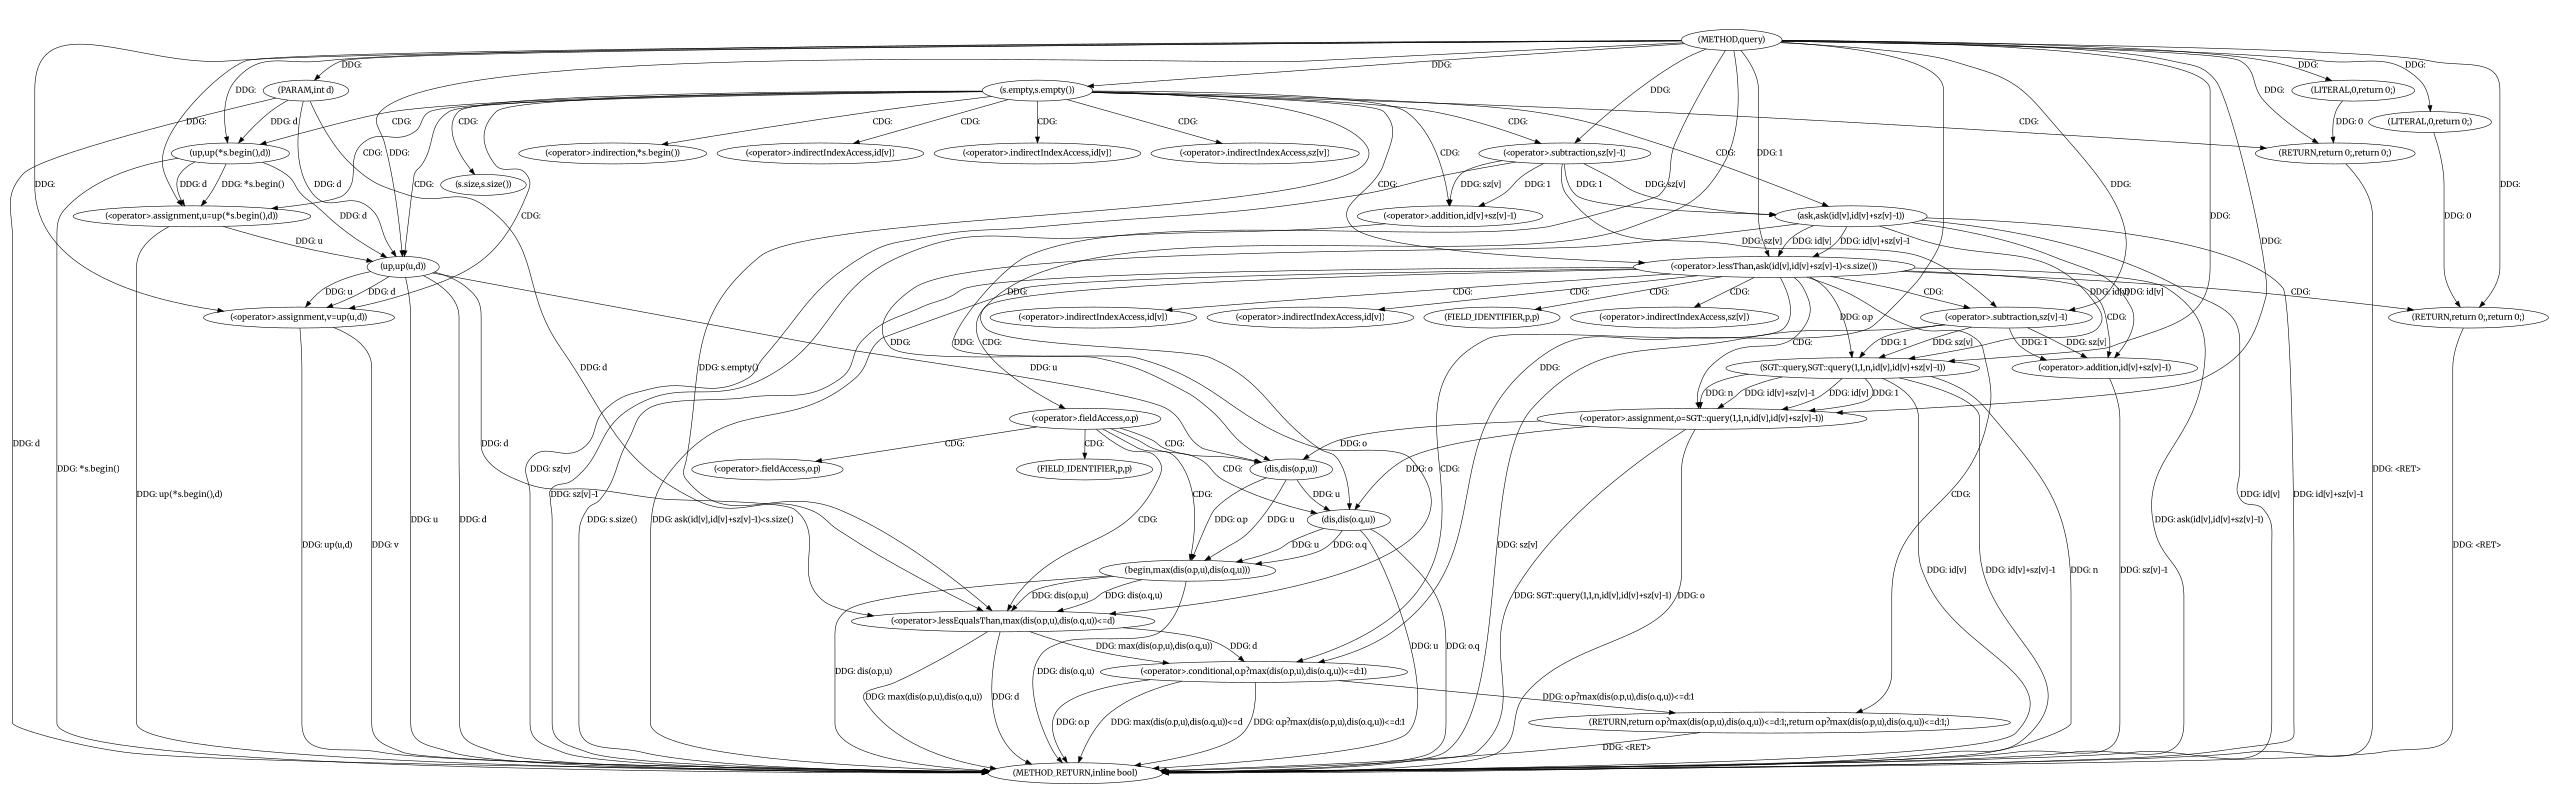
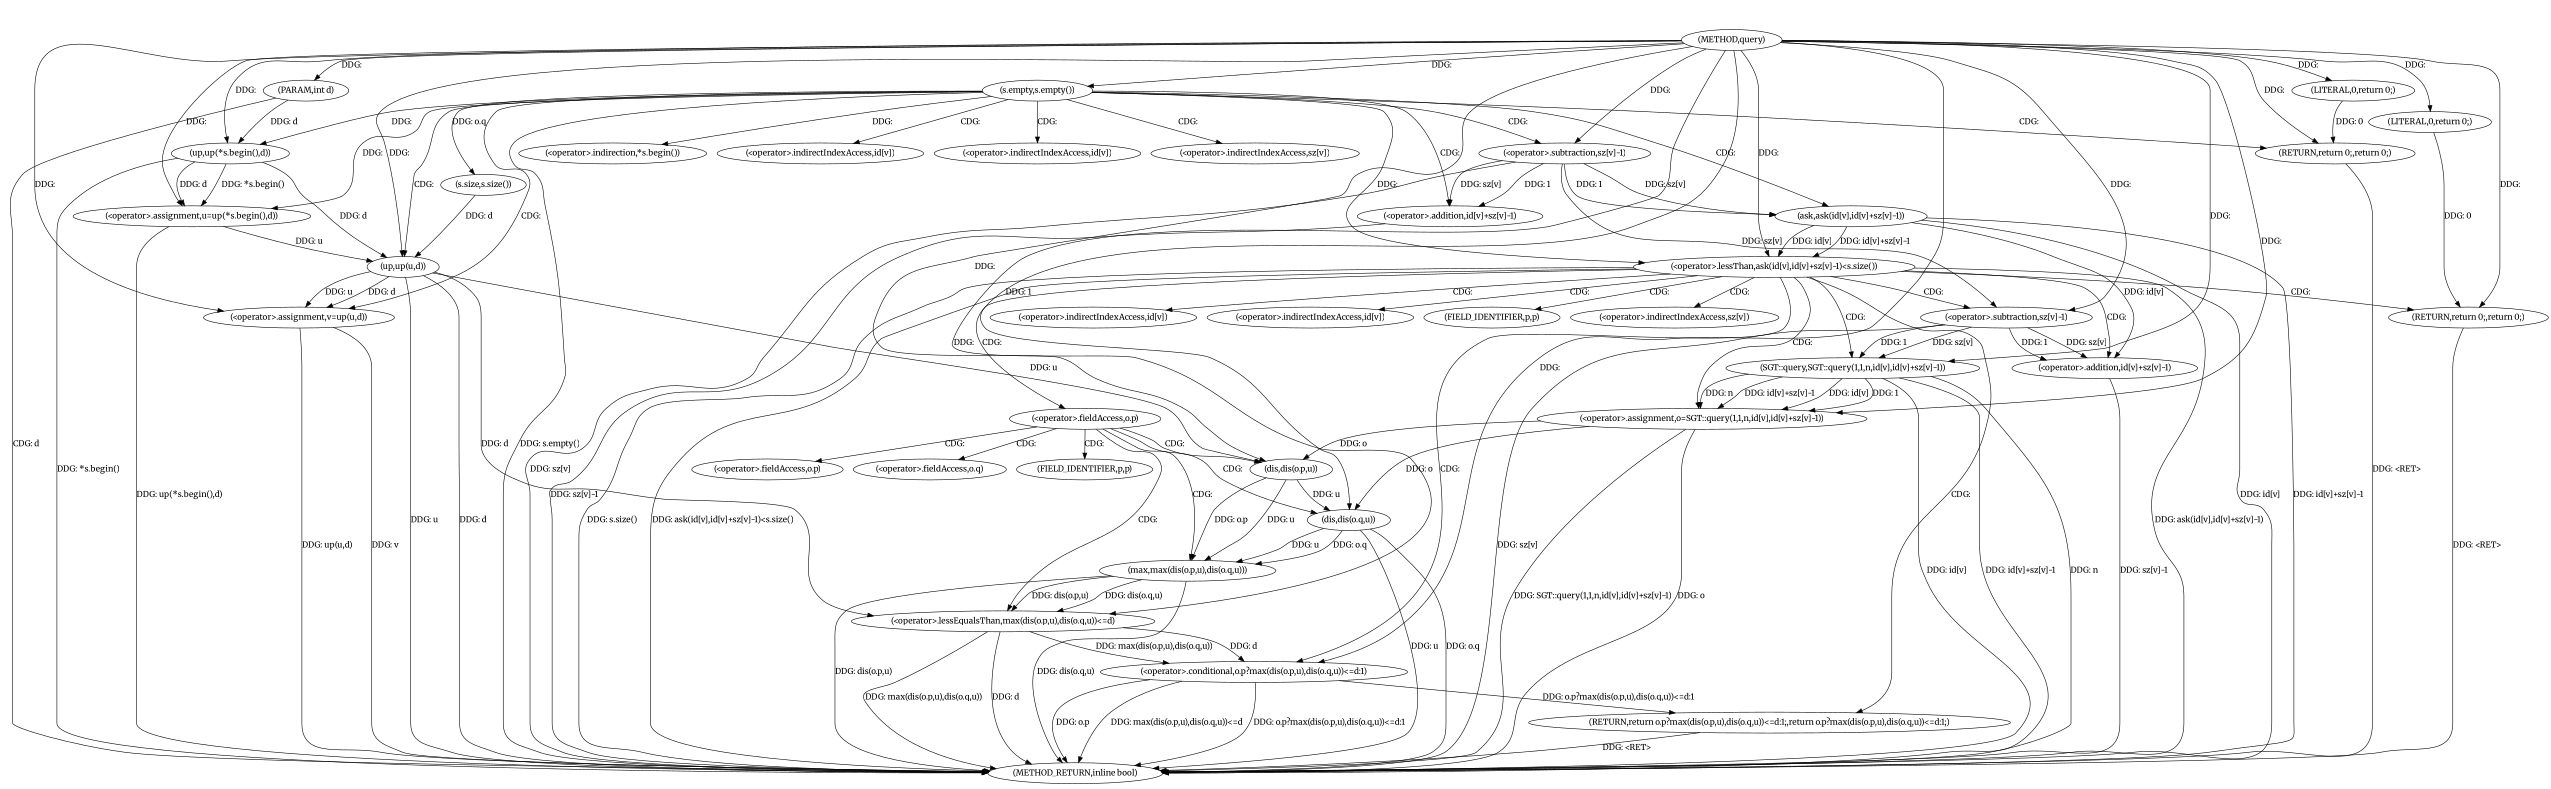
edge "(s.empty,s.empty())" -> "(up,up(*s.begin(),d))": label "CDG: " -> "DDG: "
edge "(s.empty,s.empty())" -> "(s.size,s.size())": label "CDG: " -> "DDG: o.q"
edge "(s.empty,s.empty())" -> "(<operator>.indirection,*s.begin())": label "CDG: " -> "DDG: "
edge "(s.empty,s.empty())" -> "(<operator>.assignment,u=up(*s.begin(),d))": label "CDG: " -> "DDG: "
edge "(METHOD,query)" -> "(<operator>.lessThan,ask(id[v],id[v]+sz[v]-1)<s.size())": label "DDG: 1" -> "DDG: "
edge "(s.empty,s.empty())" -> "(<operator>.lessThan,ask(id[v],id[v]+sz[v]-1)<s.size())": label "CDG: " -> "DDG: "
edge "(PARAM,int d)" -> "(up,up(u,d))": now "(s.size,s.size())" -> "(up,up(u,d))"
edge "(s.empty,s.empty())" -> "(<operator>.lessEqualsThan,max(dis(o.p,u),dis(o.q,u))<=d)": now "(s.empty,s.empty())" -> "(METHOD_RETURN,inline bool)"
edge "(ask,ask(id[v],id[v]+sz[v]-1))" -> "(dis,dis(o.p,u))": now "(METHOD,query)" -> "(dis,dis(o.p,u))"
edge "(METHOD,query)" -> "(dis,dis(o.q,u))": label "DDG: " -> "DDG: 1"
edge "(ask,ask(id[v],id[v]+sz[v]-1))" -> "(SGT::query,SGT::query(1,1,n,id[v],id[v]+sz[v]-1))": removed, label "DDG: id[v]"
edge "(<operator>.lessThan,ask(id[v],id[v]+sz[v]-1)<s.size())" -> "(SGT::query,SGT::query(1,1,n,id[v],id[v]+sz[v]-1))": label "DDG: o.p" -> "CDG: "
edge "(PARAM,int d)" -> "(<operator>.lessEqualsThan,max(dis(o.p,u),dis(o.q,u))<=d)": removed, label "DDG: d"
edge "(PARAM,int d)" -> "(METHOD_RETURN,inline bool)": label "DDG: d" -> "CDG: d"
node "(<operator>.fieldAccess,o.q)": added
node "(begin,max(dis(o.p,u),dis(o.q,u)))": label "(begin,max(dis(o.p,u),dis(o.q,u)))" -> "(max,max(dis(o.p,u),dis(o.q,u)))"
